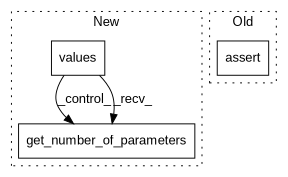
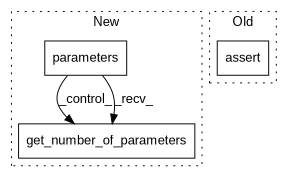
node "values": label "values" -> "parameters"
